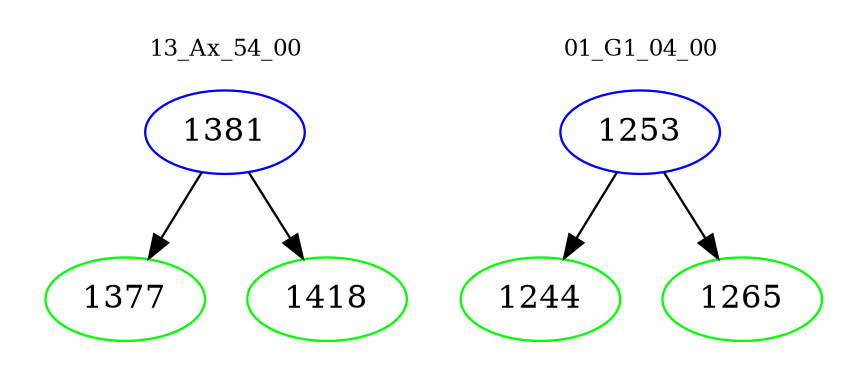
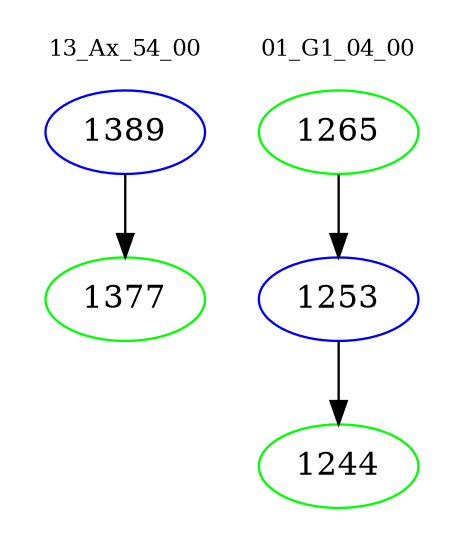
node "1381": label "1381" -> "1389"
edge "1253" -> "1265": reversed
node "1418": removed
